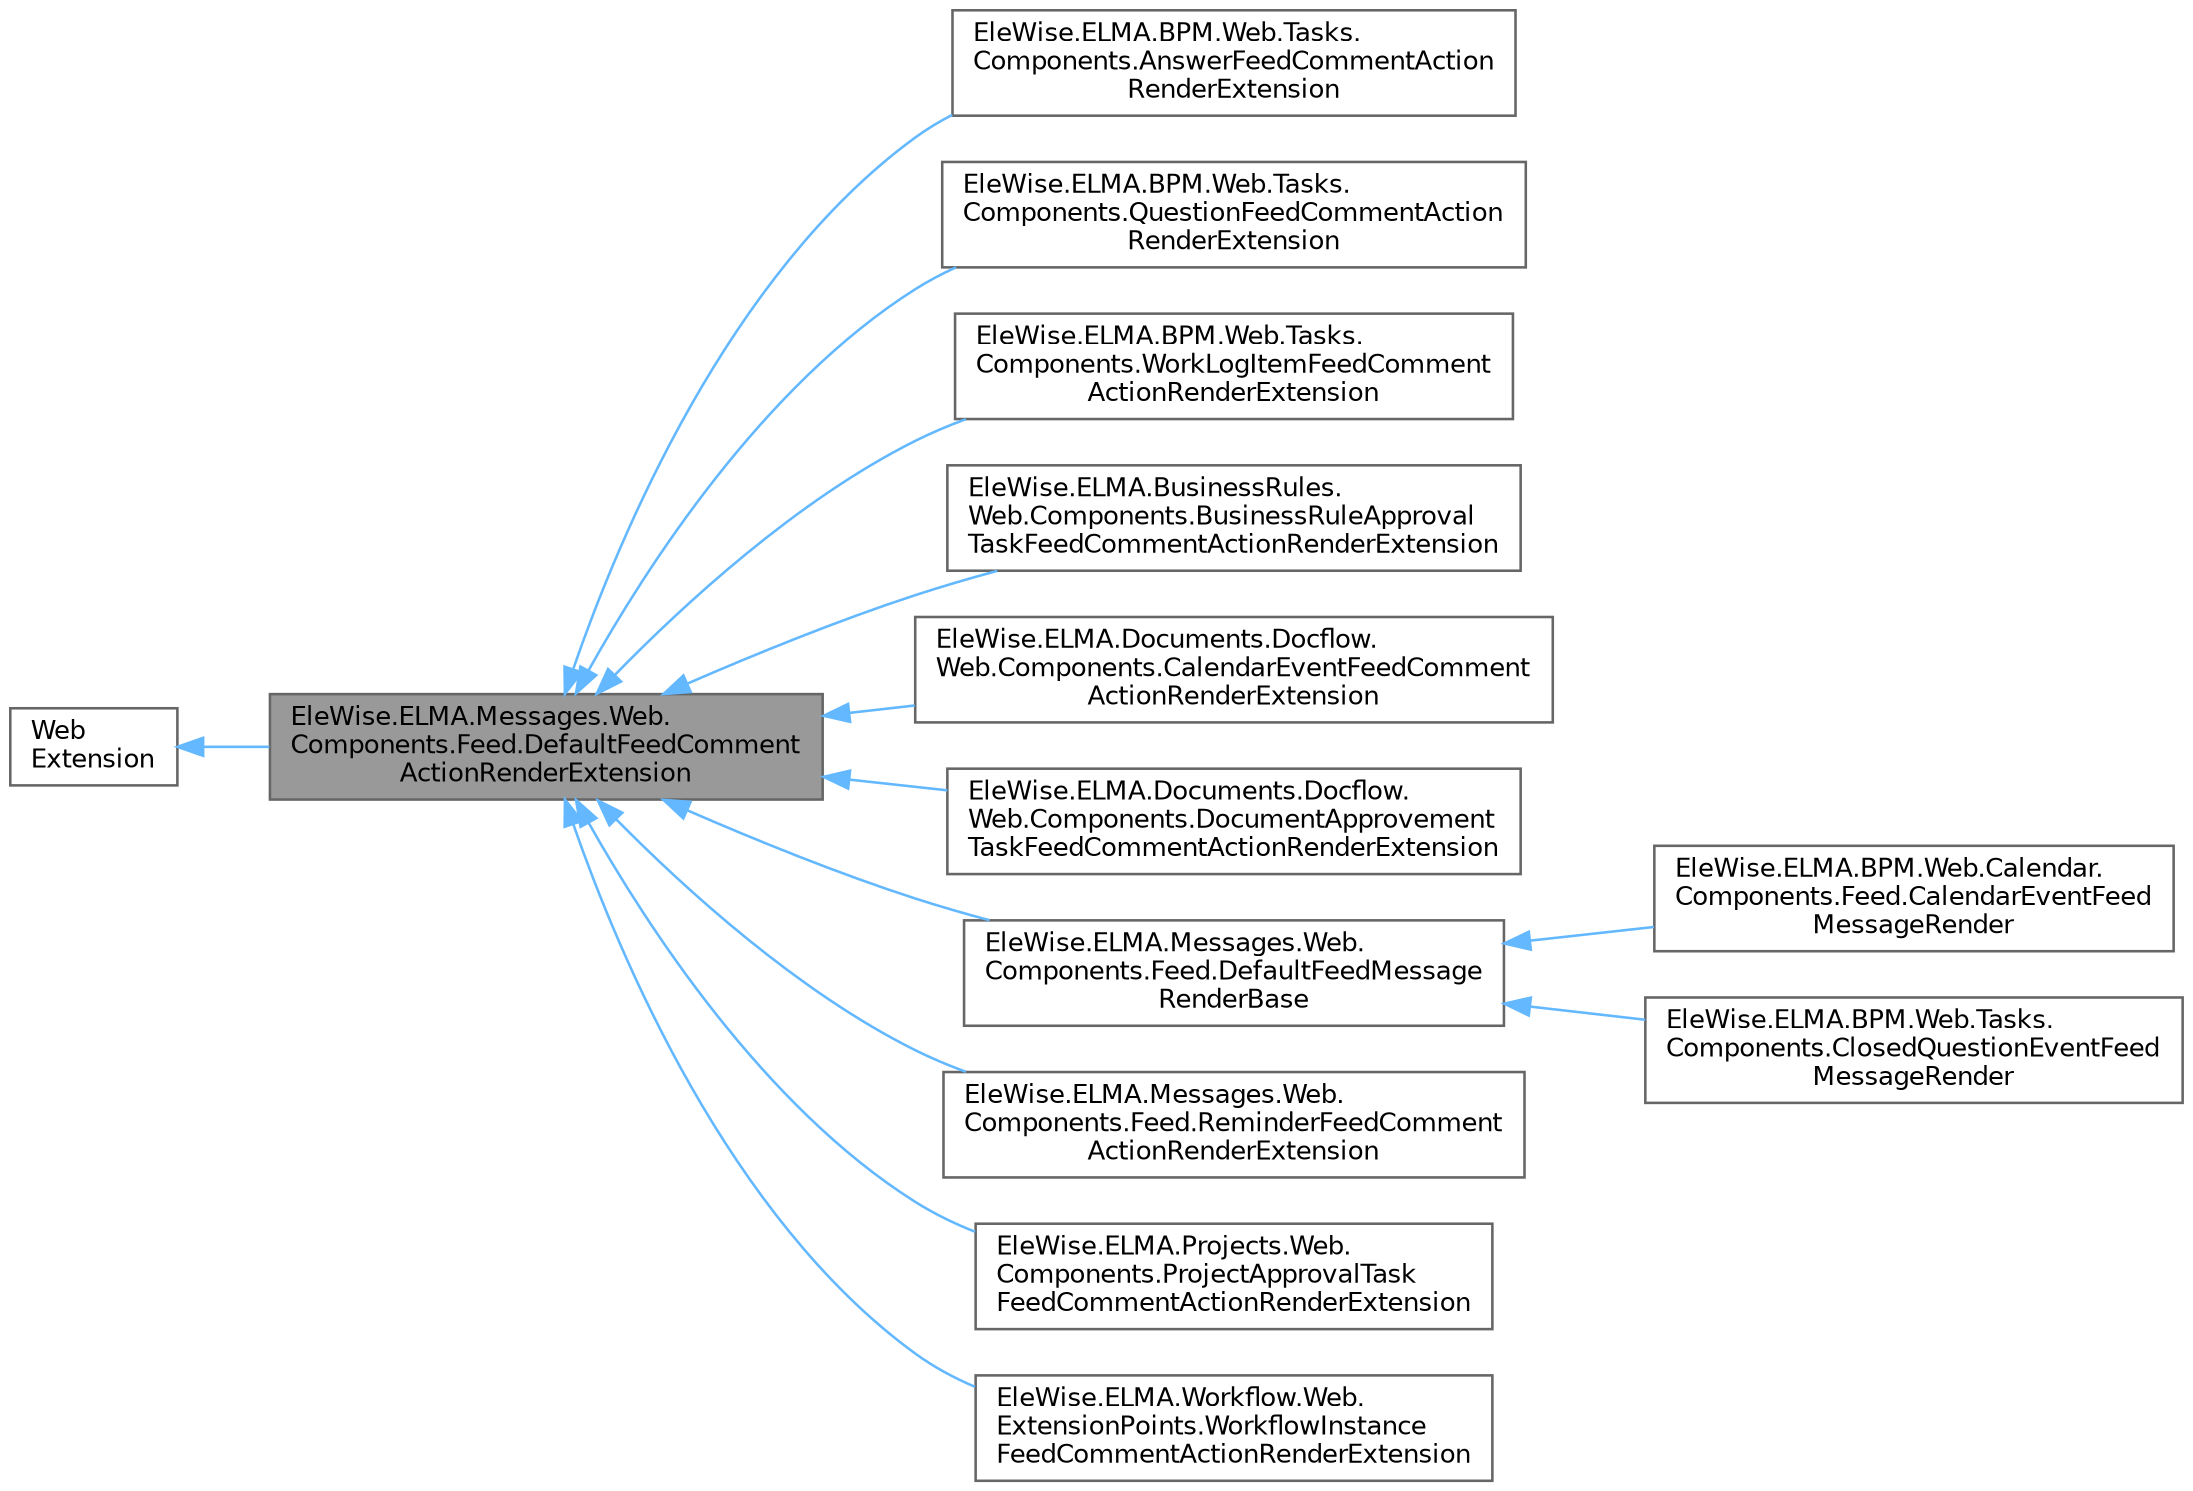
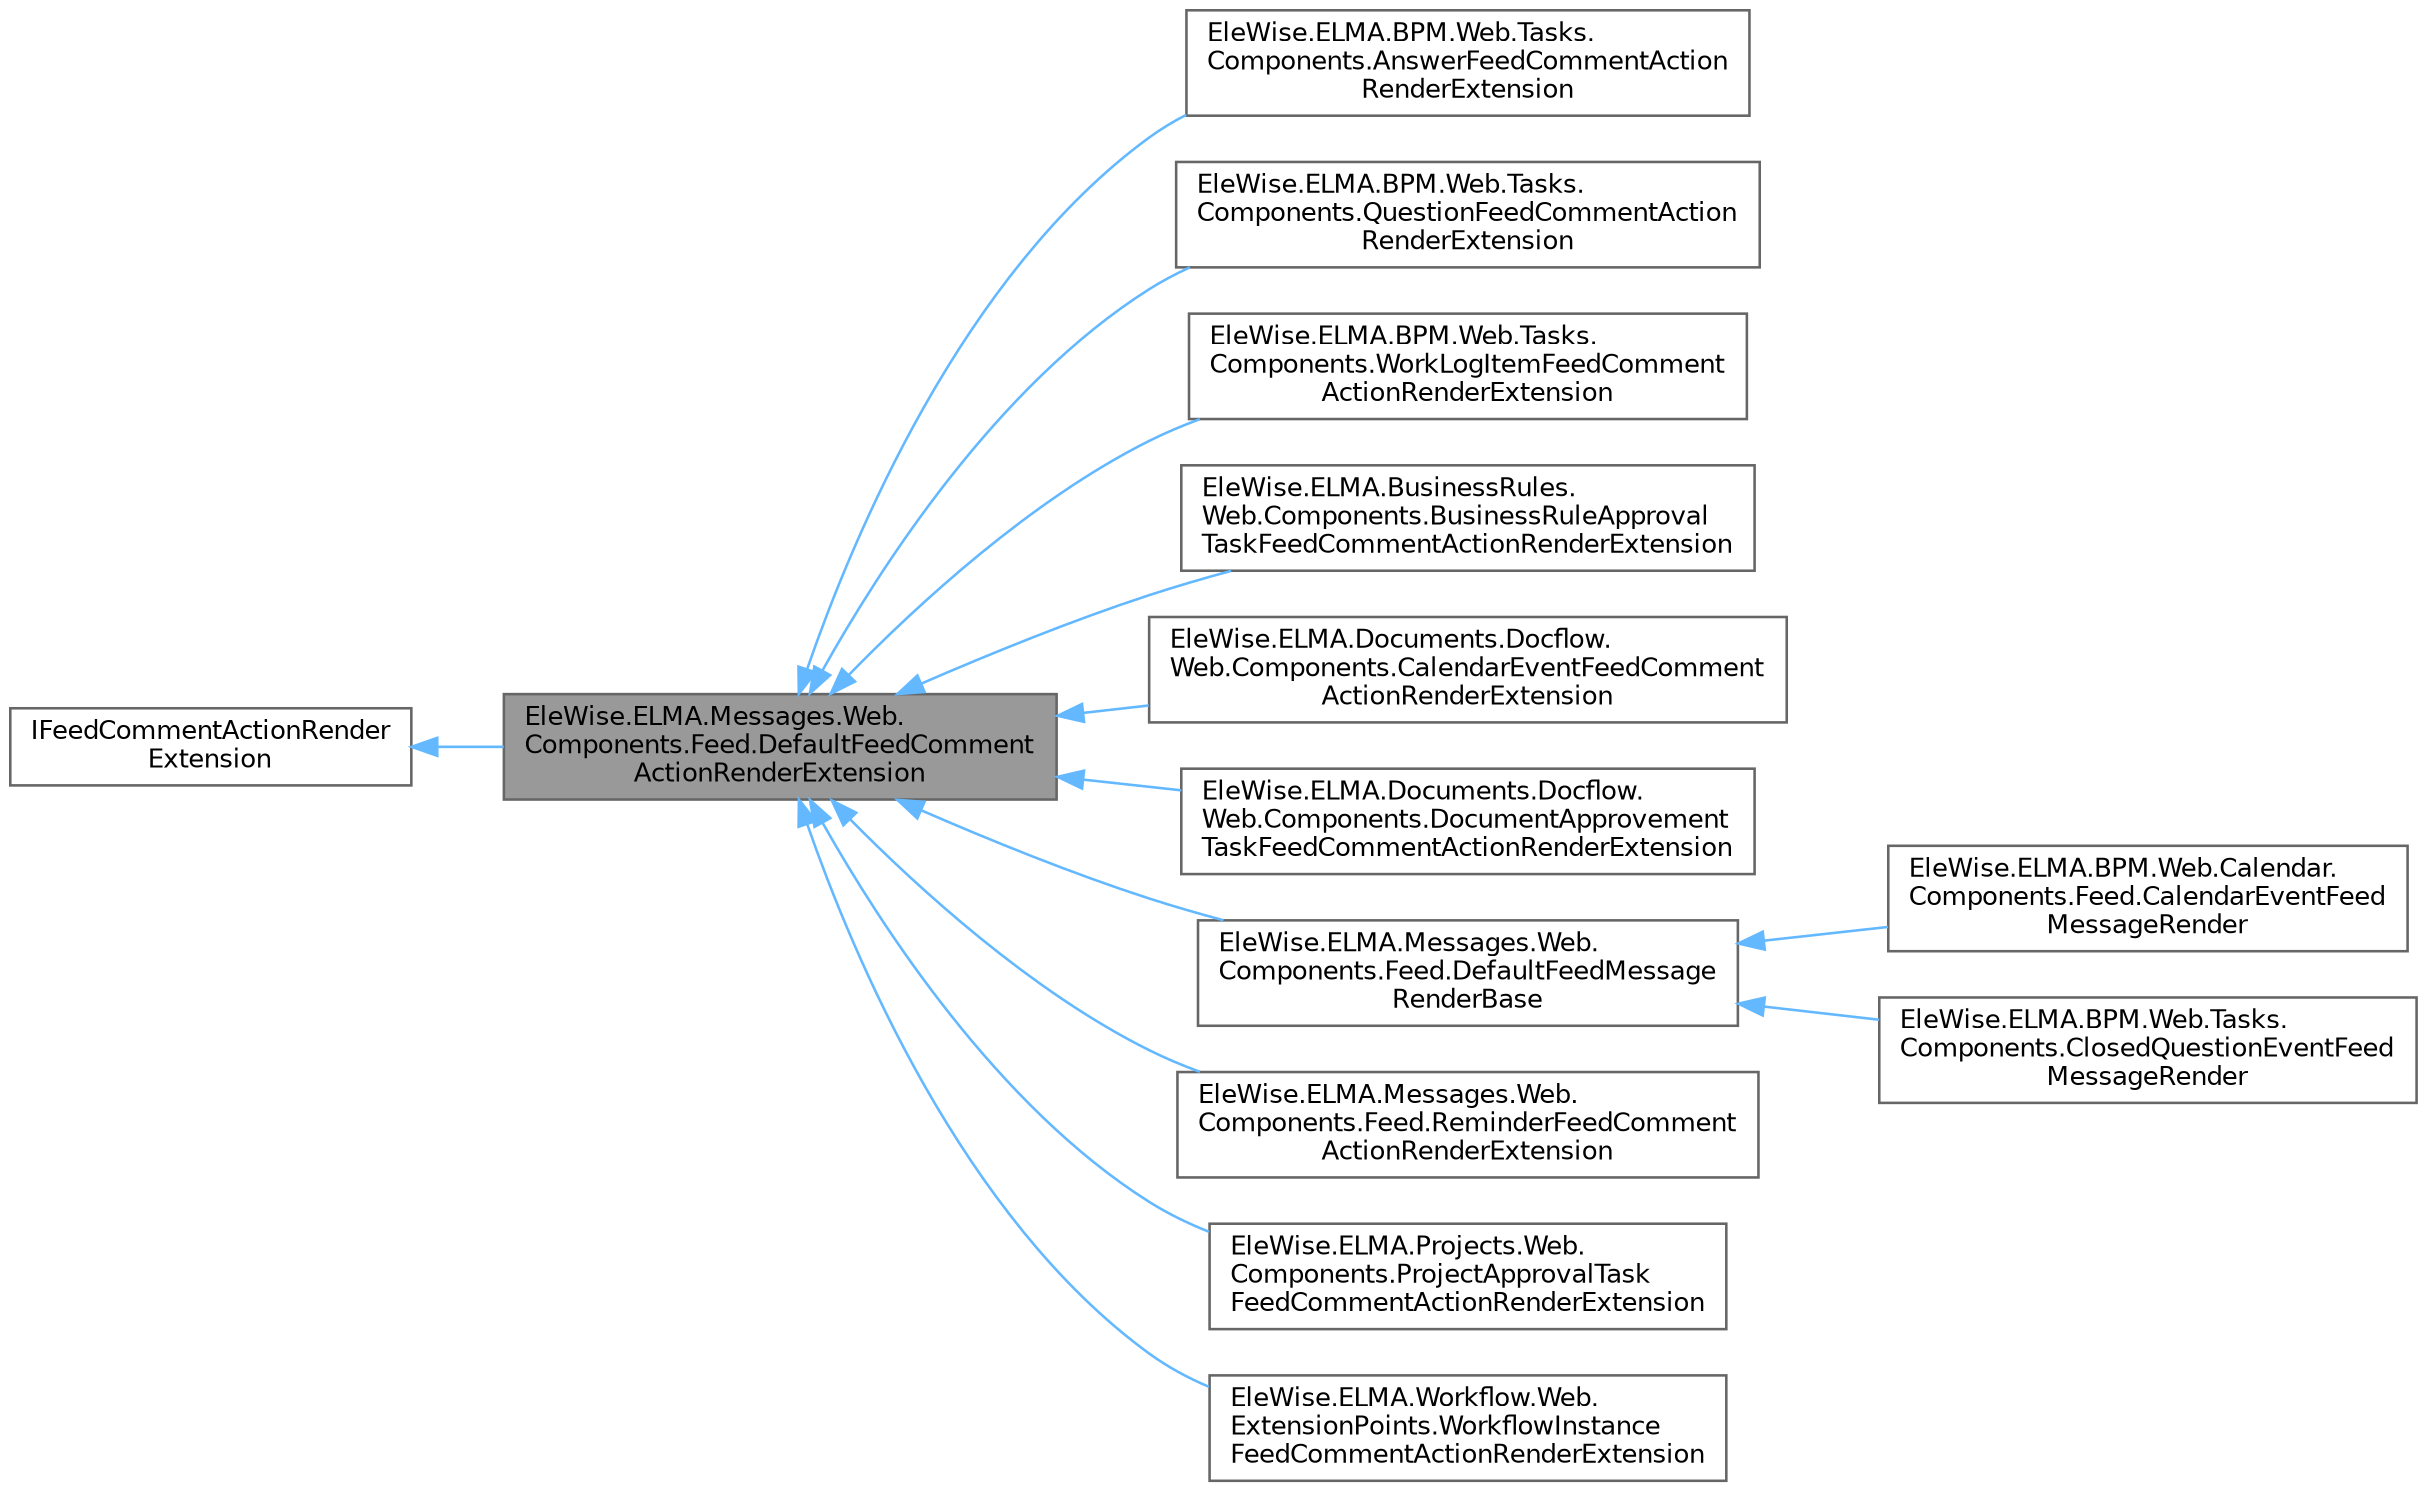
node "Web Extension": label "Web Extension" -> "IFeedCommentActionRender Extension"
